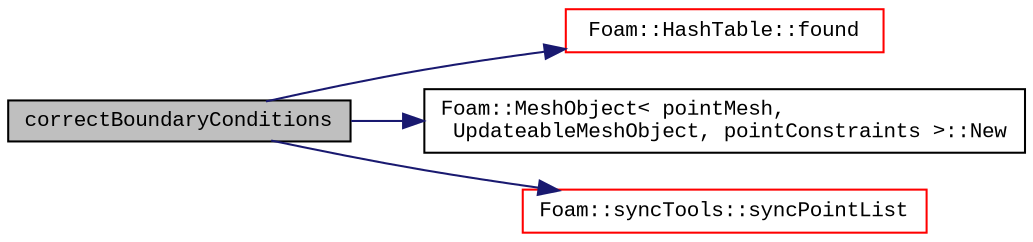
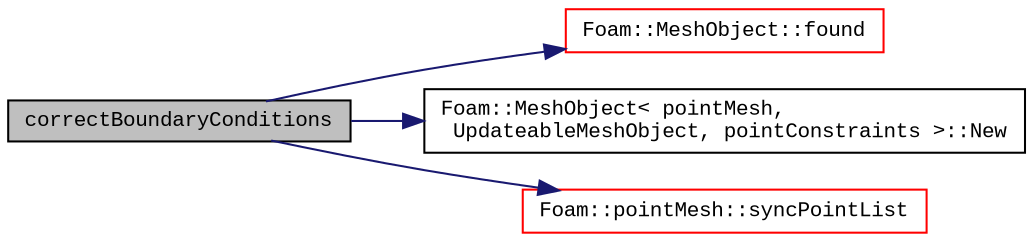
node "Foam::HashTable::found": label "Foam::HashTable::found" -> "Foam::MeshObject::found"
node "Foam::syncTools::syncPointList": label "Foam::syncTools::syncPointList" -> "Foam::pointMesh::syncPointList"
